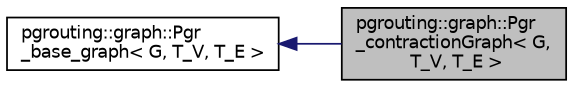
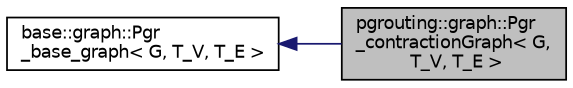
node "pgrouting::graph::Pgr _base_graph< G, T_V, T_E >": label "pgrouting::graph::Pgr _base_graph< G, T_V, T_E >" -> "base::graph::Pgr _base_graph< G, T_V, T_E >"
